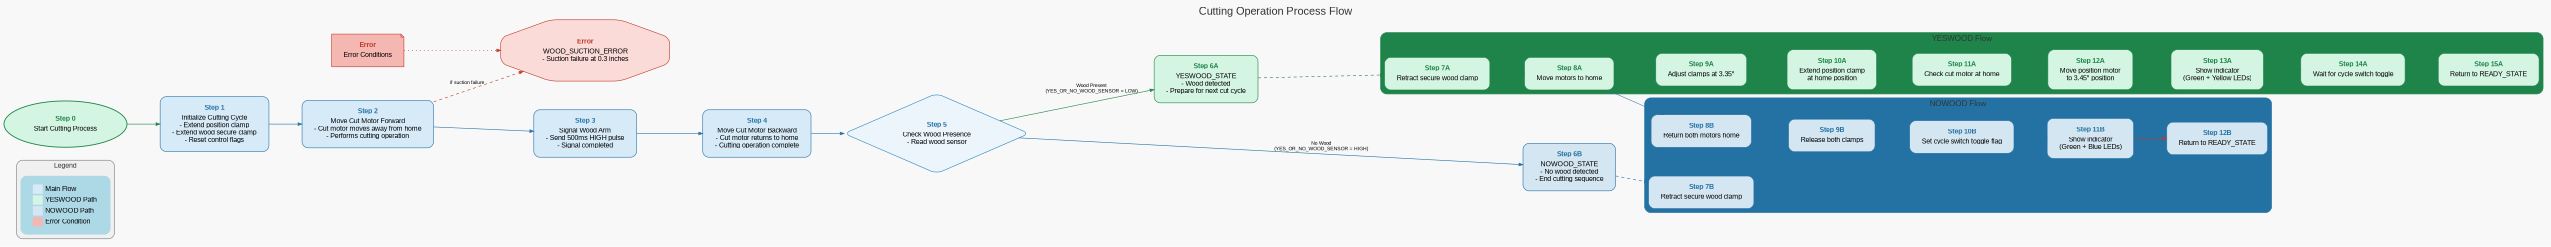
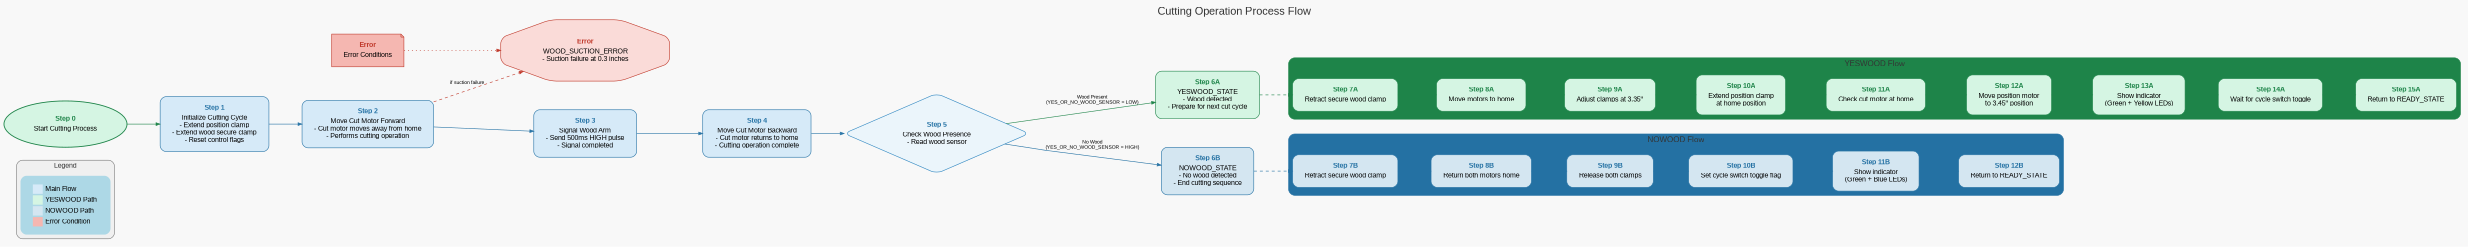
edge "Step 8A" -> "Step 8B": now "Step 7B" -> "Step 8B"
edge "Step 11B" -> "Step 12B": color #c0392b -> #2471a3
